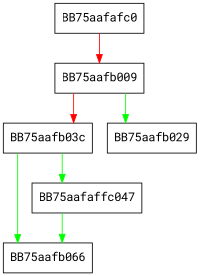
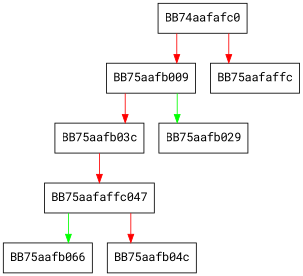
node "BB75aafafc0": label "BB75aafafc0" -> "BB74aafafc0"
node "BB75aafaffc": added
edge "BB75aafb03c" -> "BB75aafaffc047": color green -> red
edge "BB75aafb03c" -> "BB75aafb066": removed
node "BB75aafb04c": added
